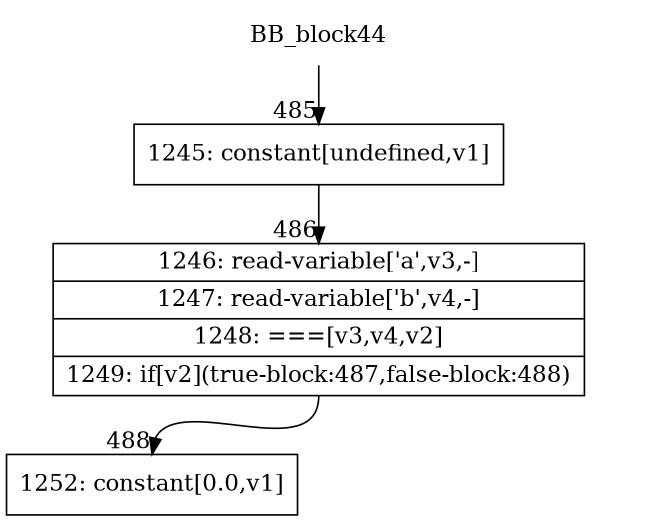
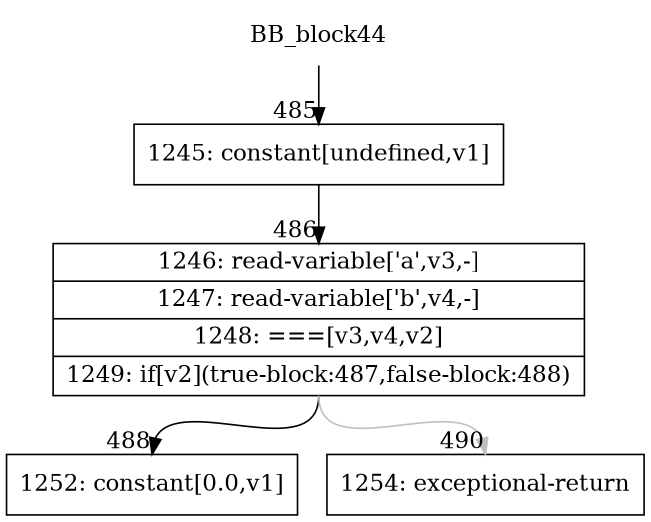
node "1254: exceptional-return": added
